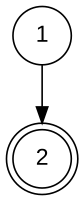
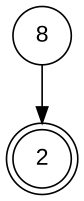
node "1": label "1" -> "8"
